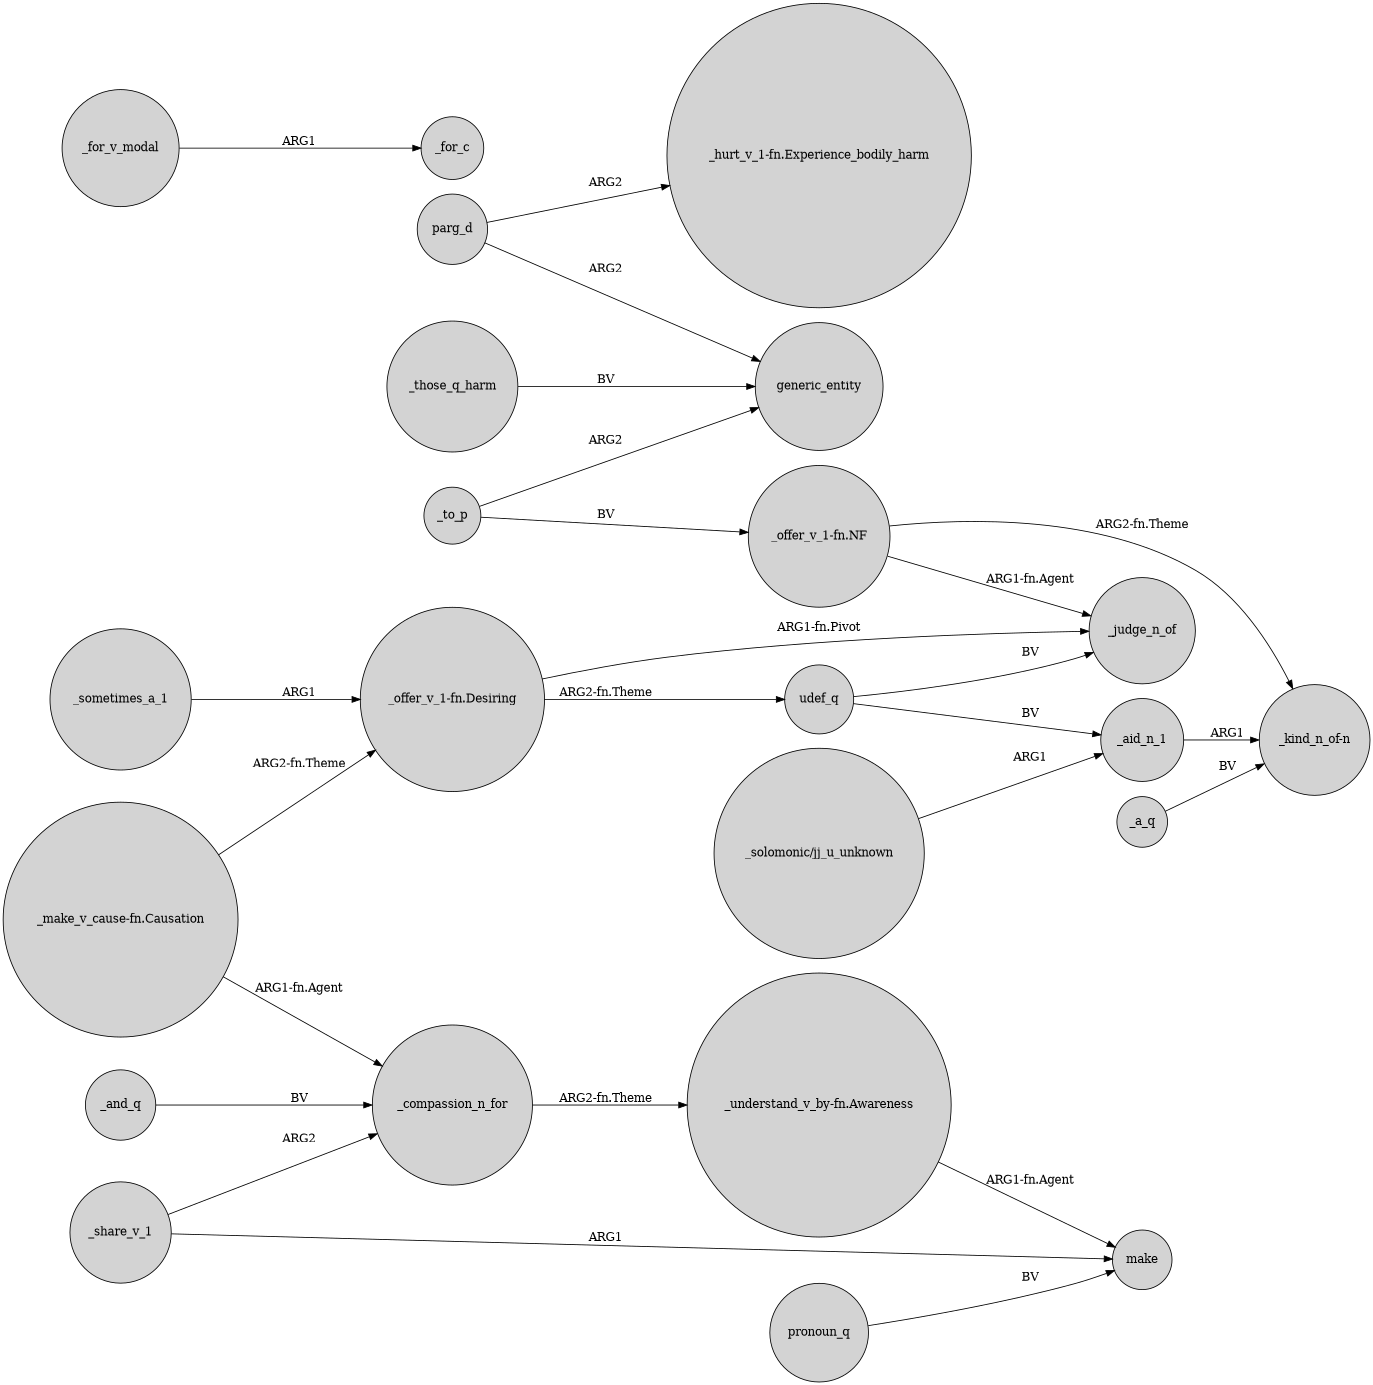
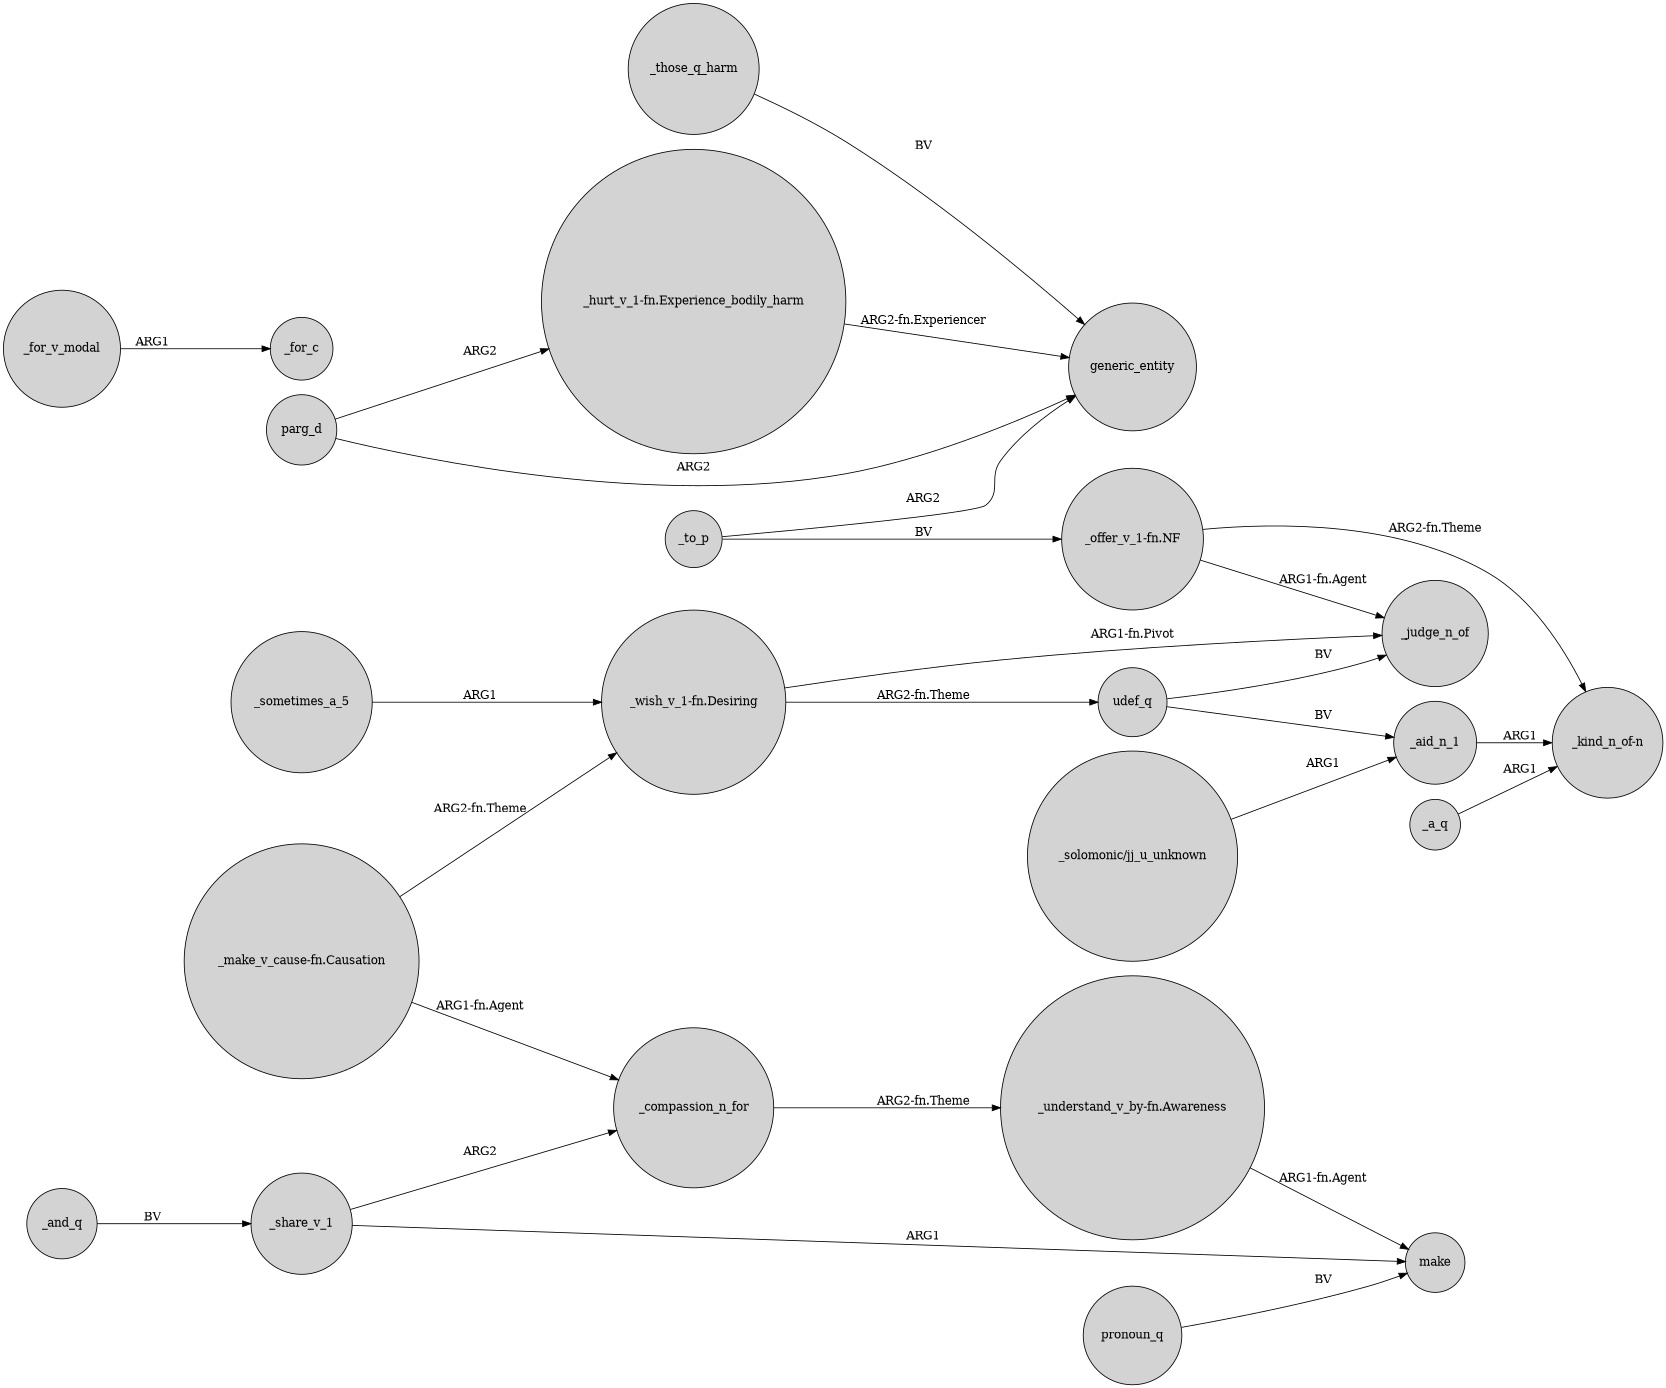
edge "_hurt_v_1-fn.Experience_bodily_harm" -> "generic_entity": added, label "ARG2-fn.Experiencer"
node "_sometimes_a_1": label "_sometimes_a_1" -> "_sometimes_a_5"
node "_offer_v_1-fn.Desiring": label "_offer_v_1-fn.Desiring" -> "_wish_v_1-fn.Desiring"
edge "_a_q" -> "_kind_n_of-n": label "BV" -> "ARG1"
edge "_and_q" -> "_compassion_n_for": now "_and_q" -> "_share_v_1"
